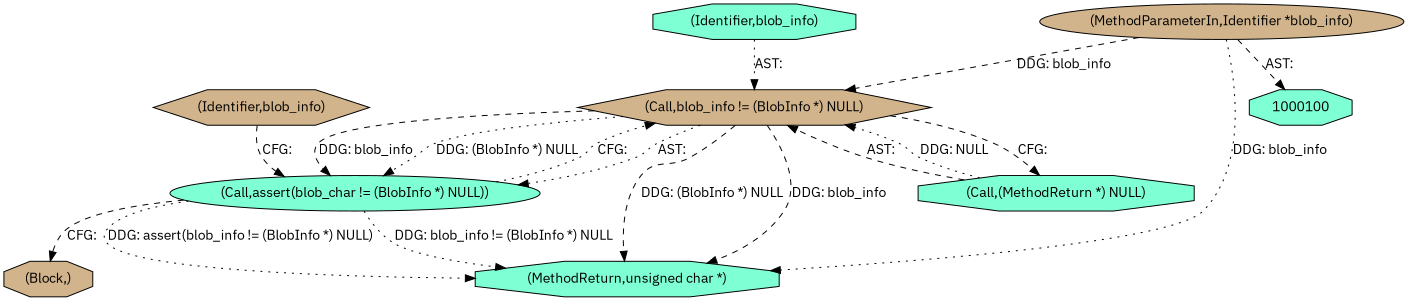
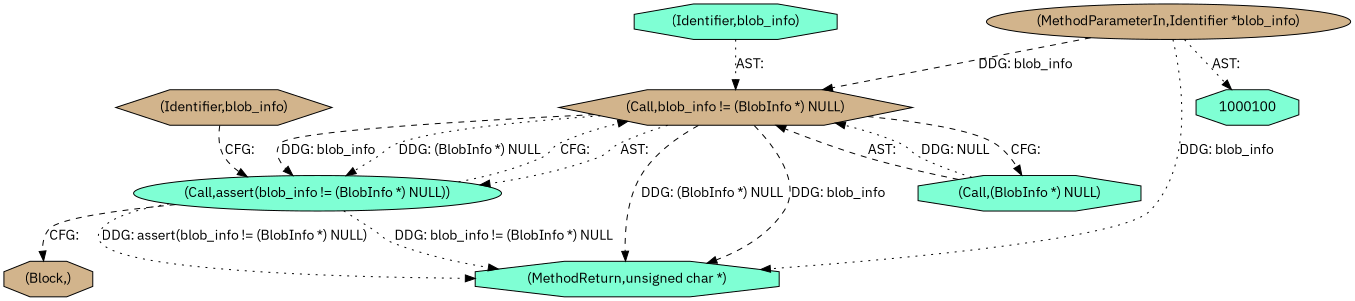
edge "(MethodParameterIn,Identifier *blob_info)" -> "1000100": style dashed -> dotted
node "(Call,assert(blob_char != (BlobInfo *) NULL))": label "(Call,assert(blob_char != (BlobInfo *) NULL))" -> "(Call,assert(blob_info != (BlobInfo *) NULL))"
node "(Call,(MethodReturn *) NULL)": label "(Call,(MethodReturn *) NULL)" -> "(Call,(BlobInfo *) NULL)"
